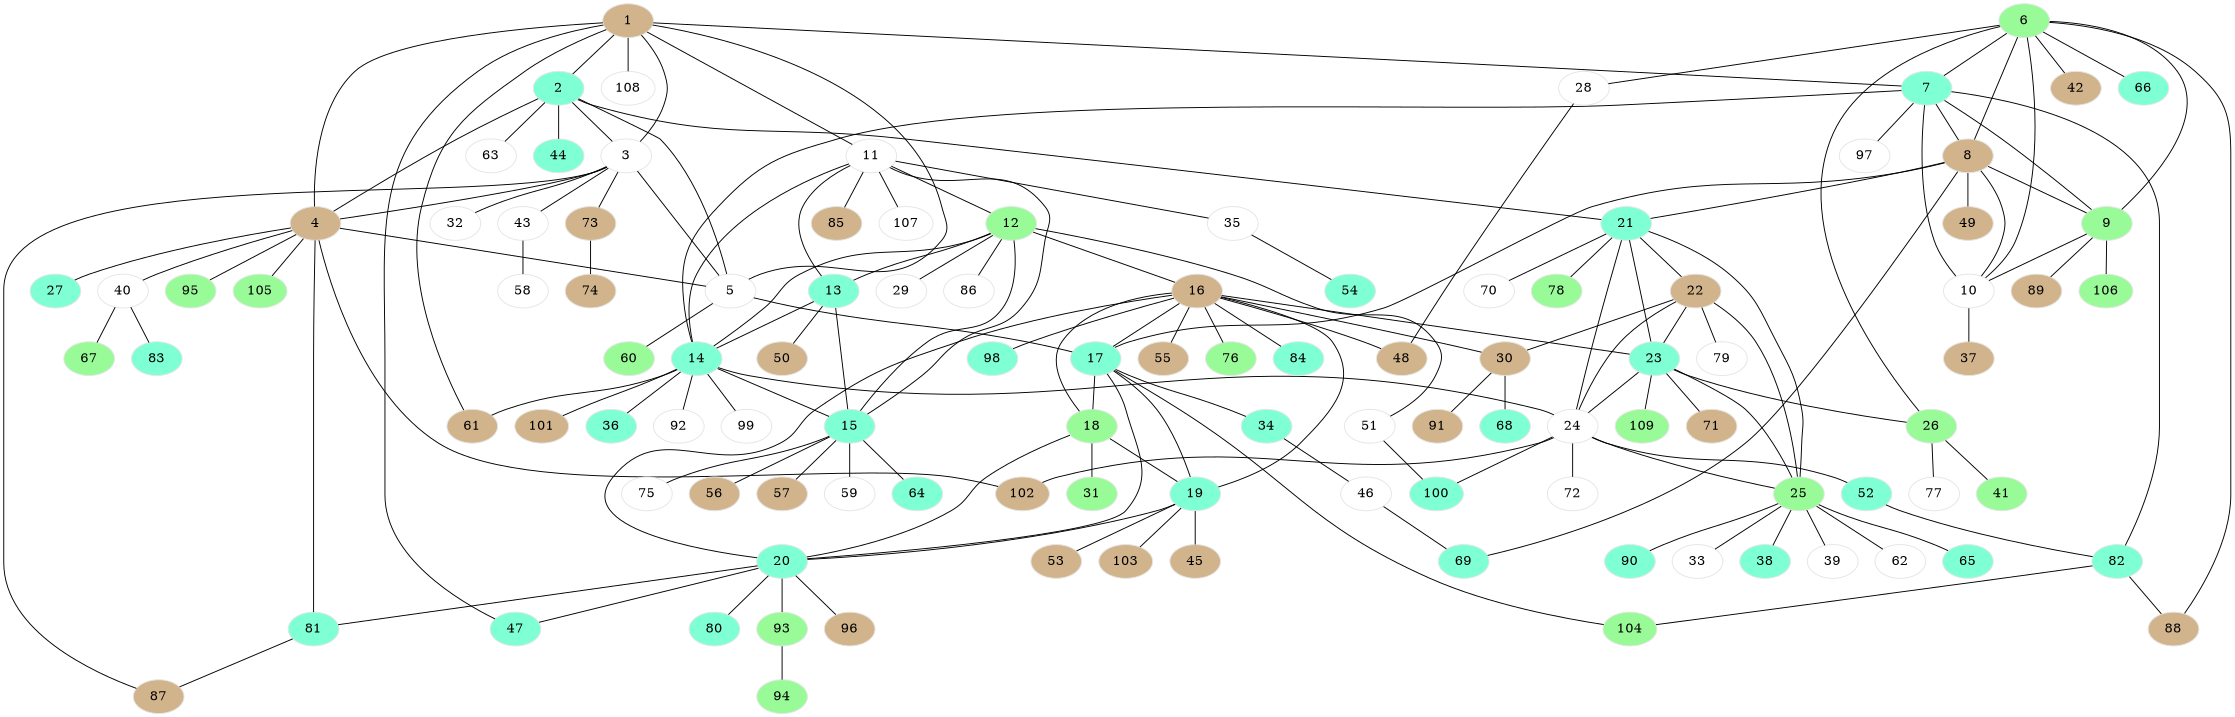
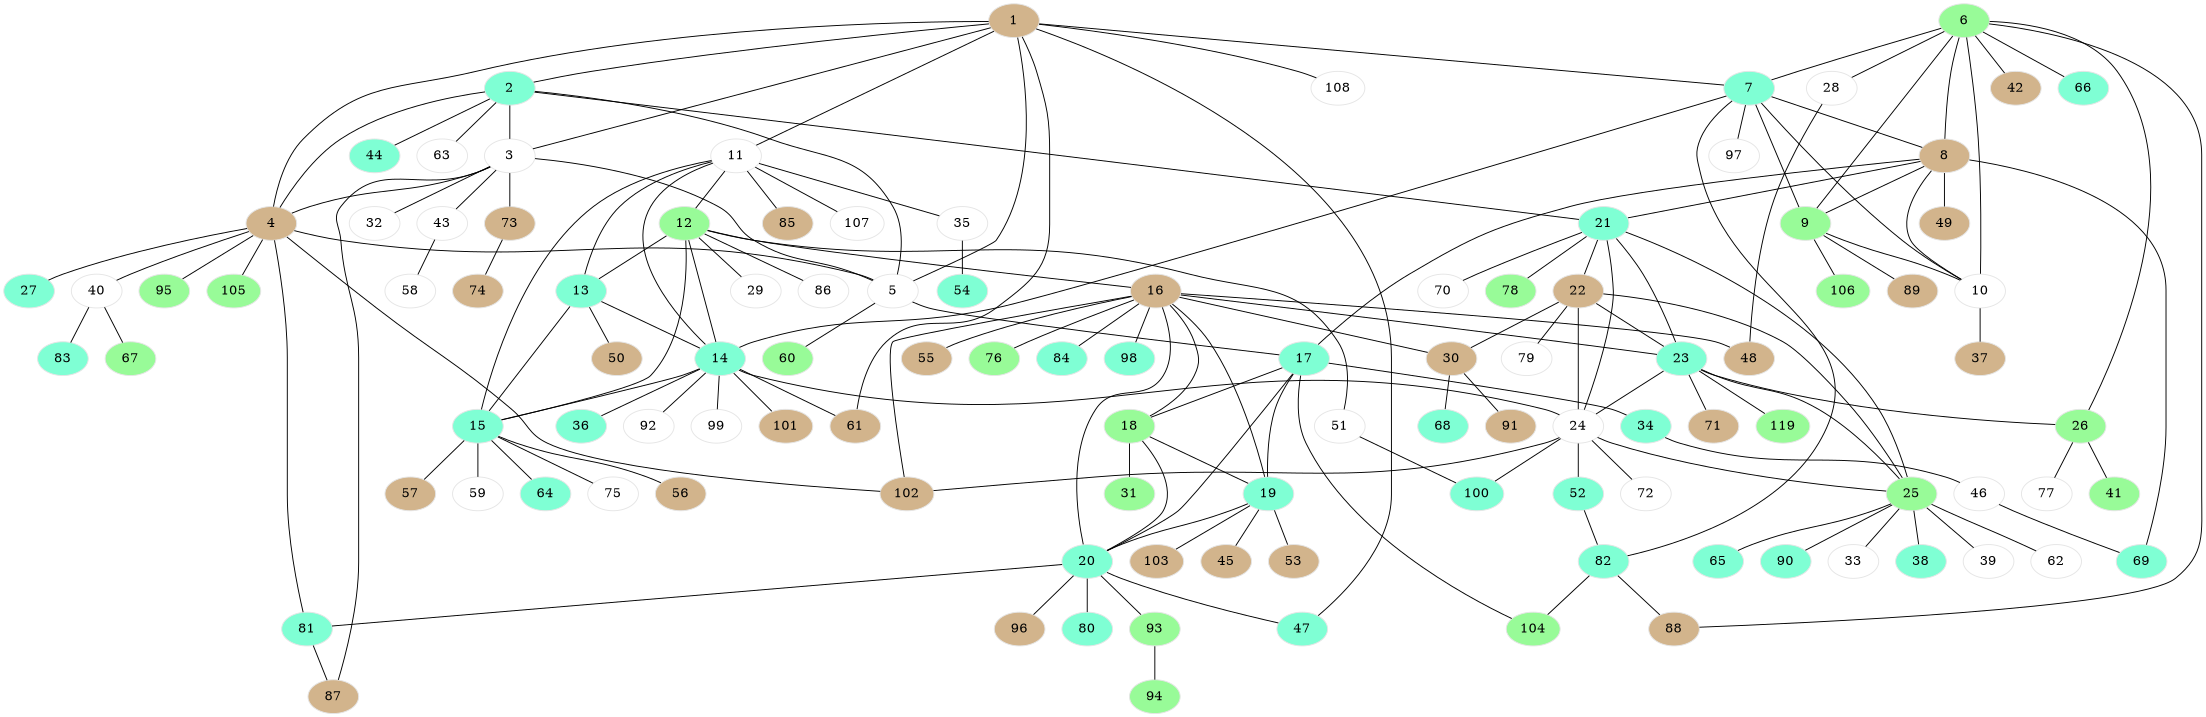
edge "16" -- "17": now "16" -- "102"
node "109": label "109" -> "119"
